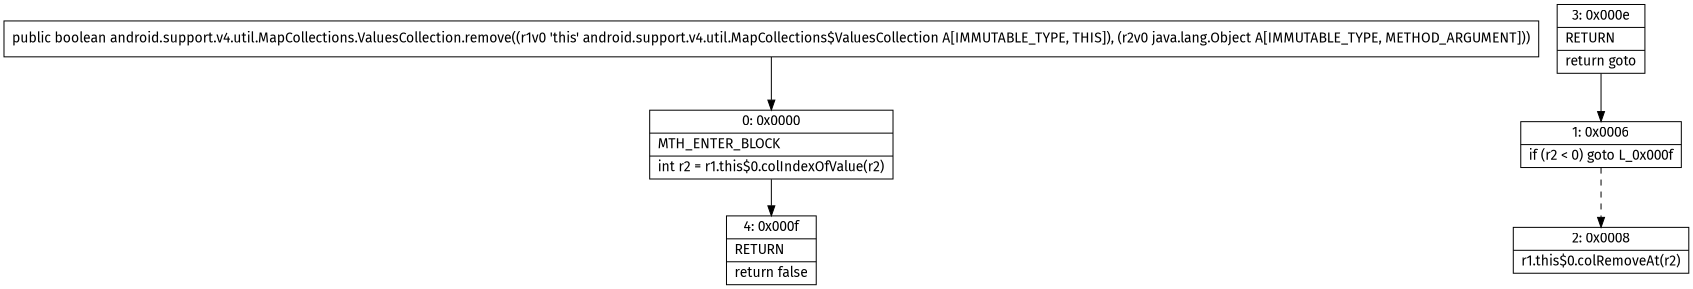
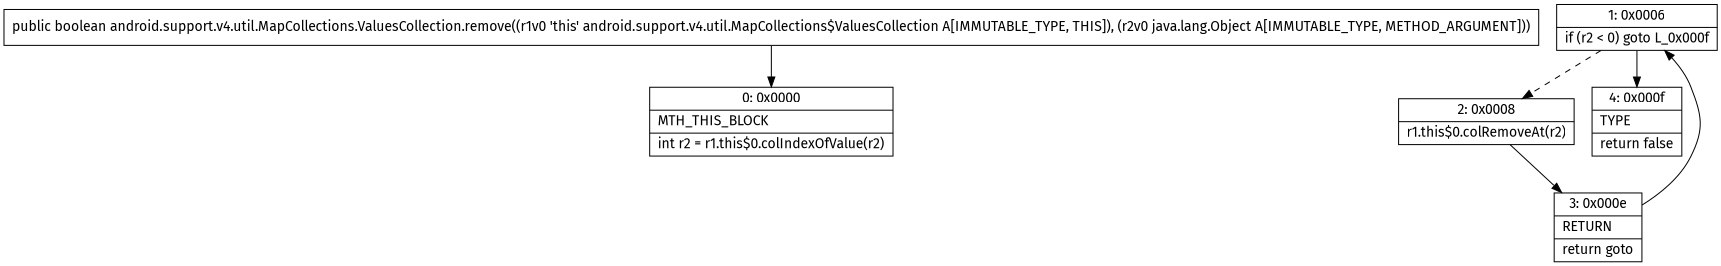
node "0: 0x0000": text "MTH_ENTER_BLOCK" -> "MTH_THIS_BLOCK"
edge "2: 0x0008" -> "3: 0x000e": added
edge "0: 0x0000" -> "4: 0x000f": now "1: 0x0006" -> "4: 0x000f"
node "4: 0x000f": text "RETURN" -> "TYPE"
